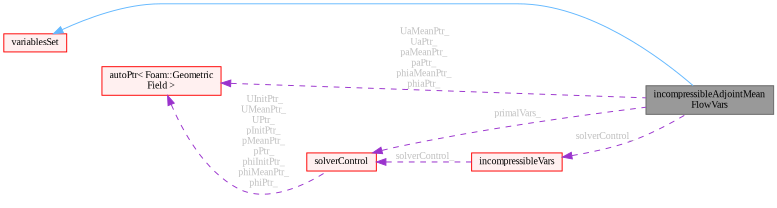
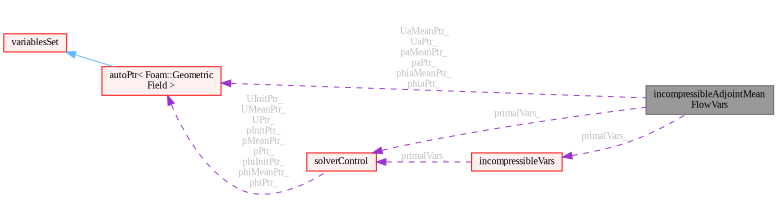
edge "incompressibleAdjointMean FlowVars" -> "variablesSet": now "autoPtr< Foam::Geometric Field >" -> "variablesSet"
edge "incompressibleAdjointMean FlowVars" -> "incompressibleVars": label " solverControl_" -> " primalVars_"
edge "incompressibleVars" -> "solverControl": label " solverControl_" -> " primalVars_"
